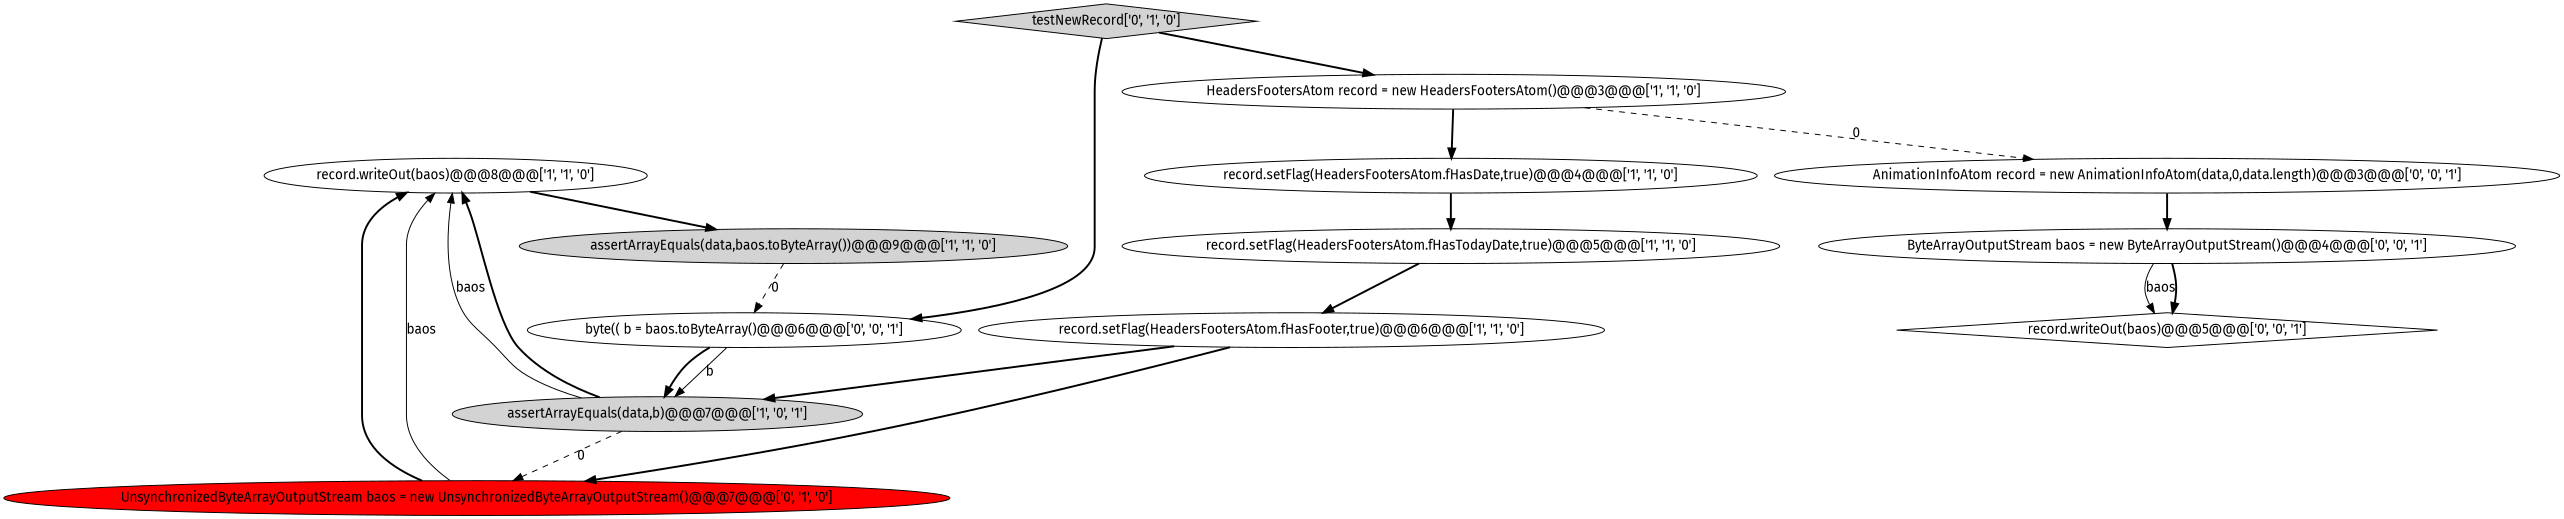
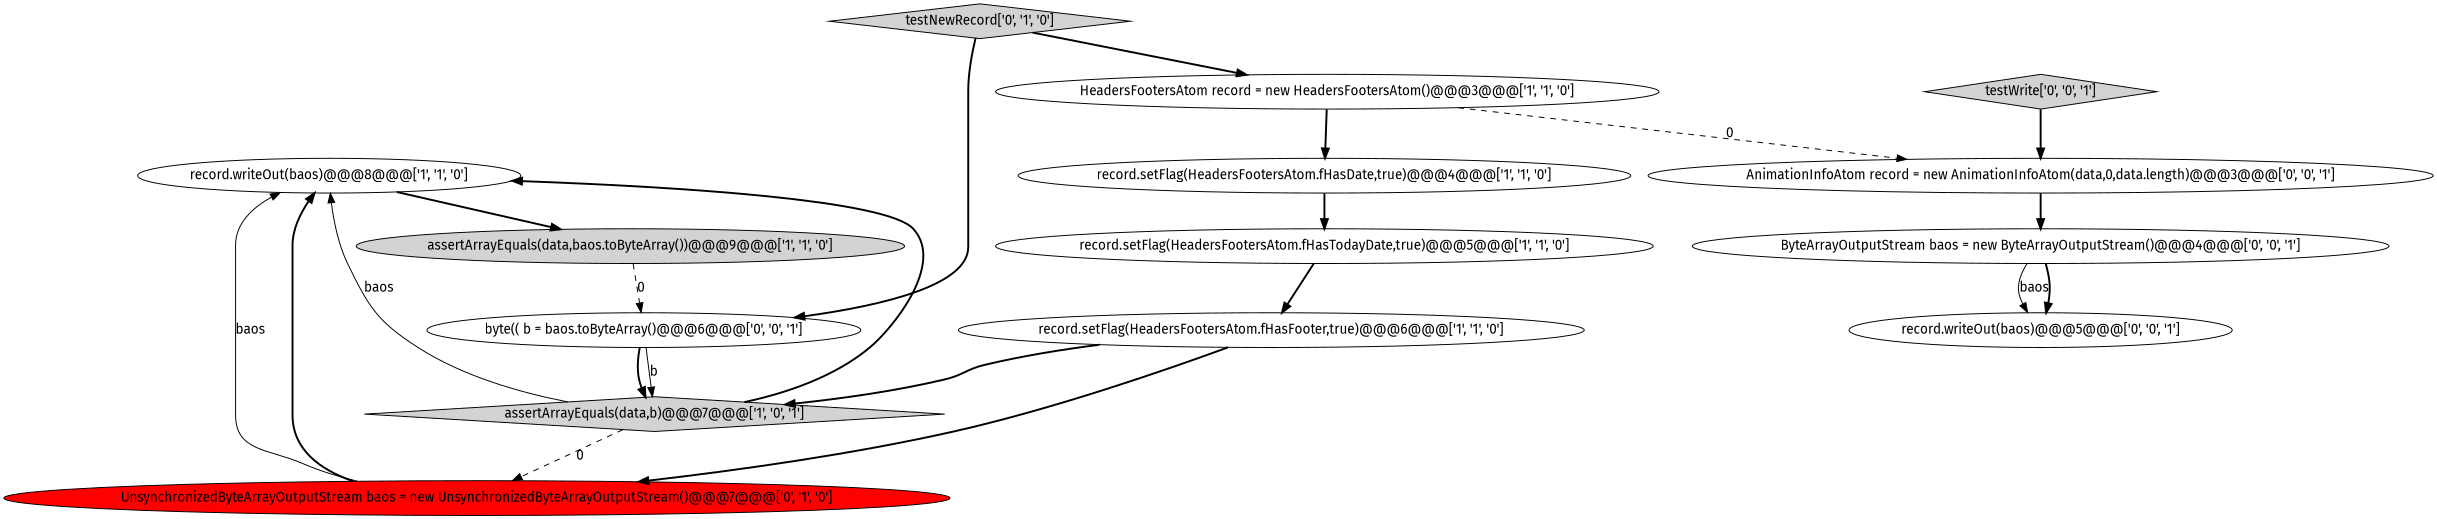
node "testWrite['0', '0', '1']": added
node "record.writeOut(baos)@@@5@@@['0', '0', '1']": shape diamond -> ellipse
node "assertArrayEquals(data,b)@@@7@@@['1', '0', '1']": shape ellipse -> diamond
